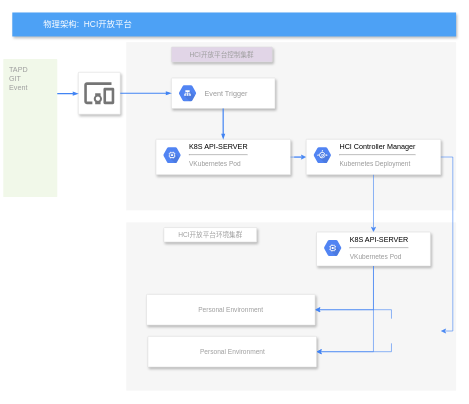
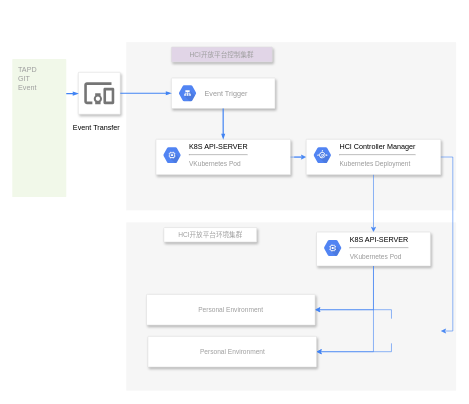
node "物理架构: HCI开放平台": removed
node "TAPD GIT Event": moved (30, 128) -> (39, 128)
node "Event Transfer": added
